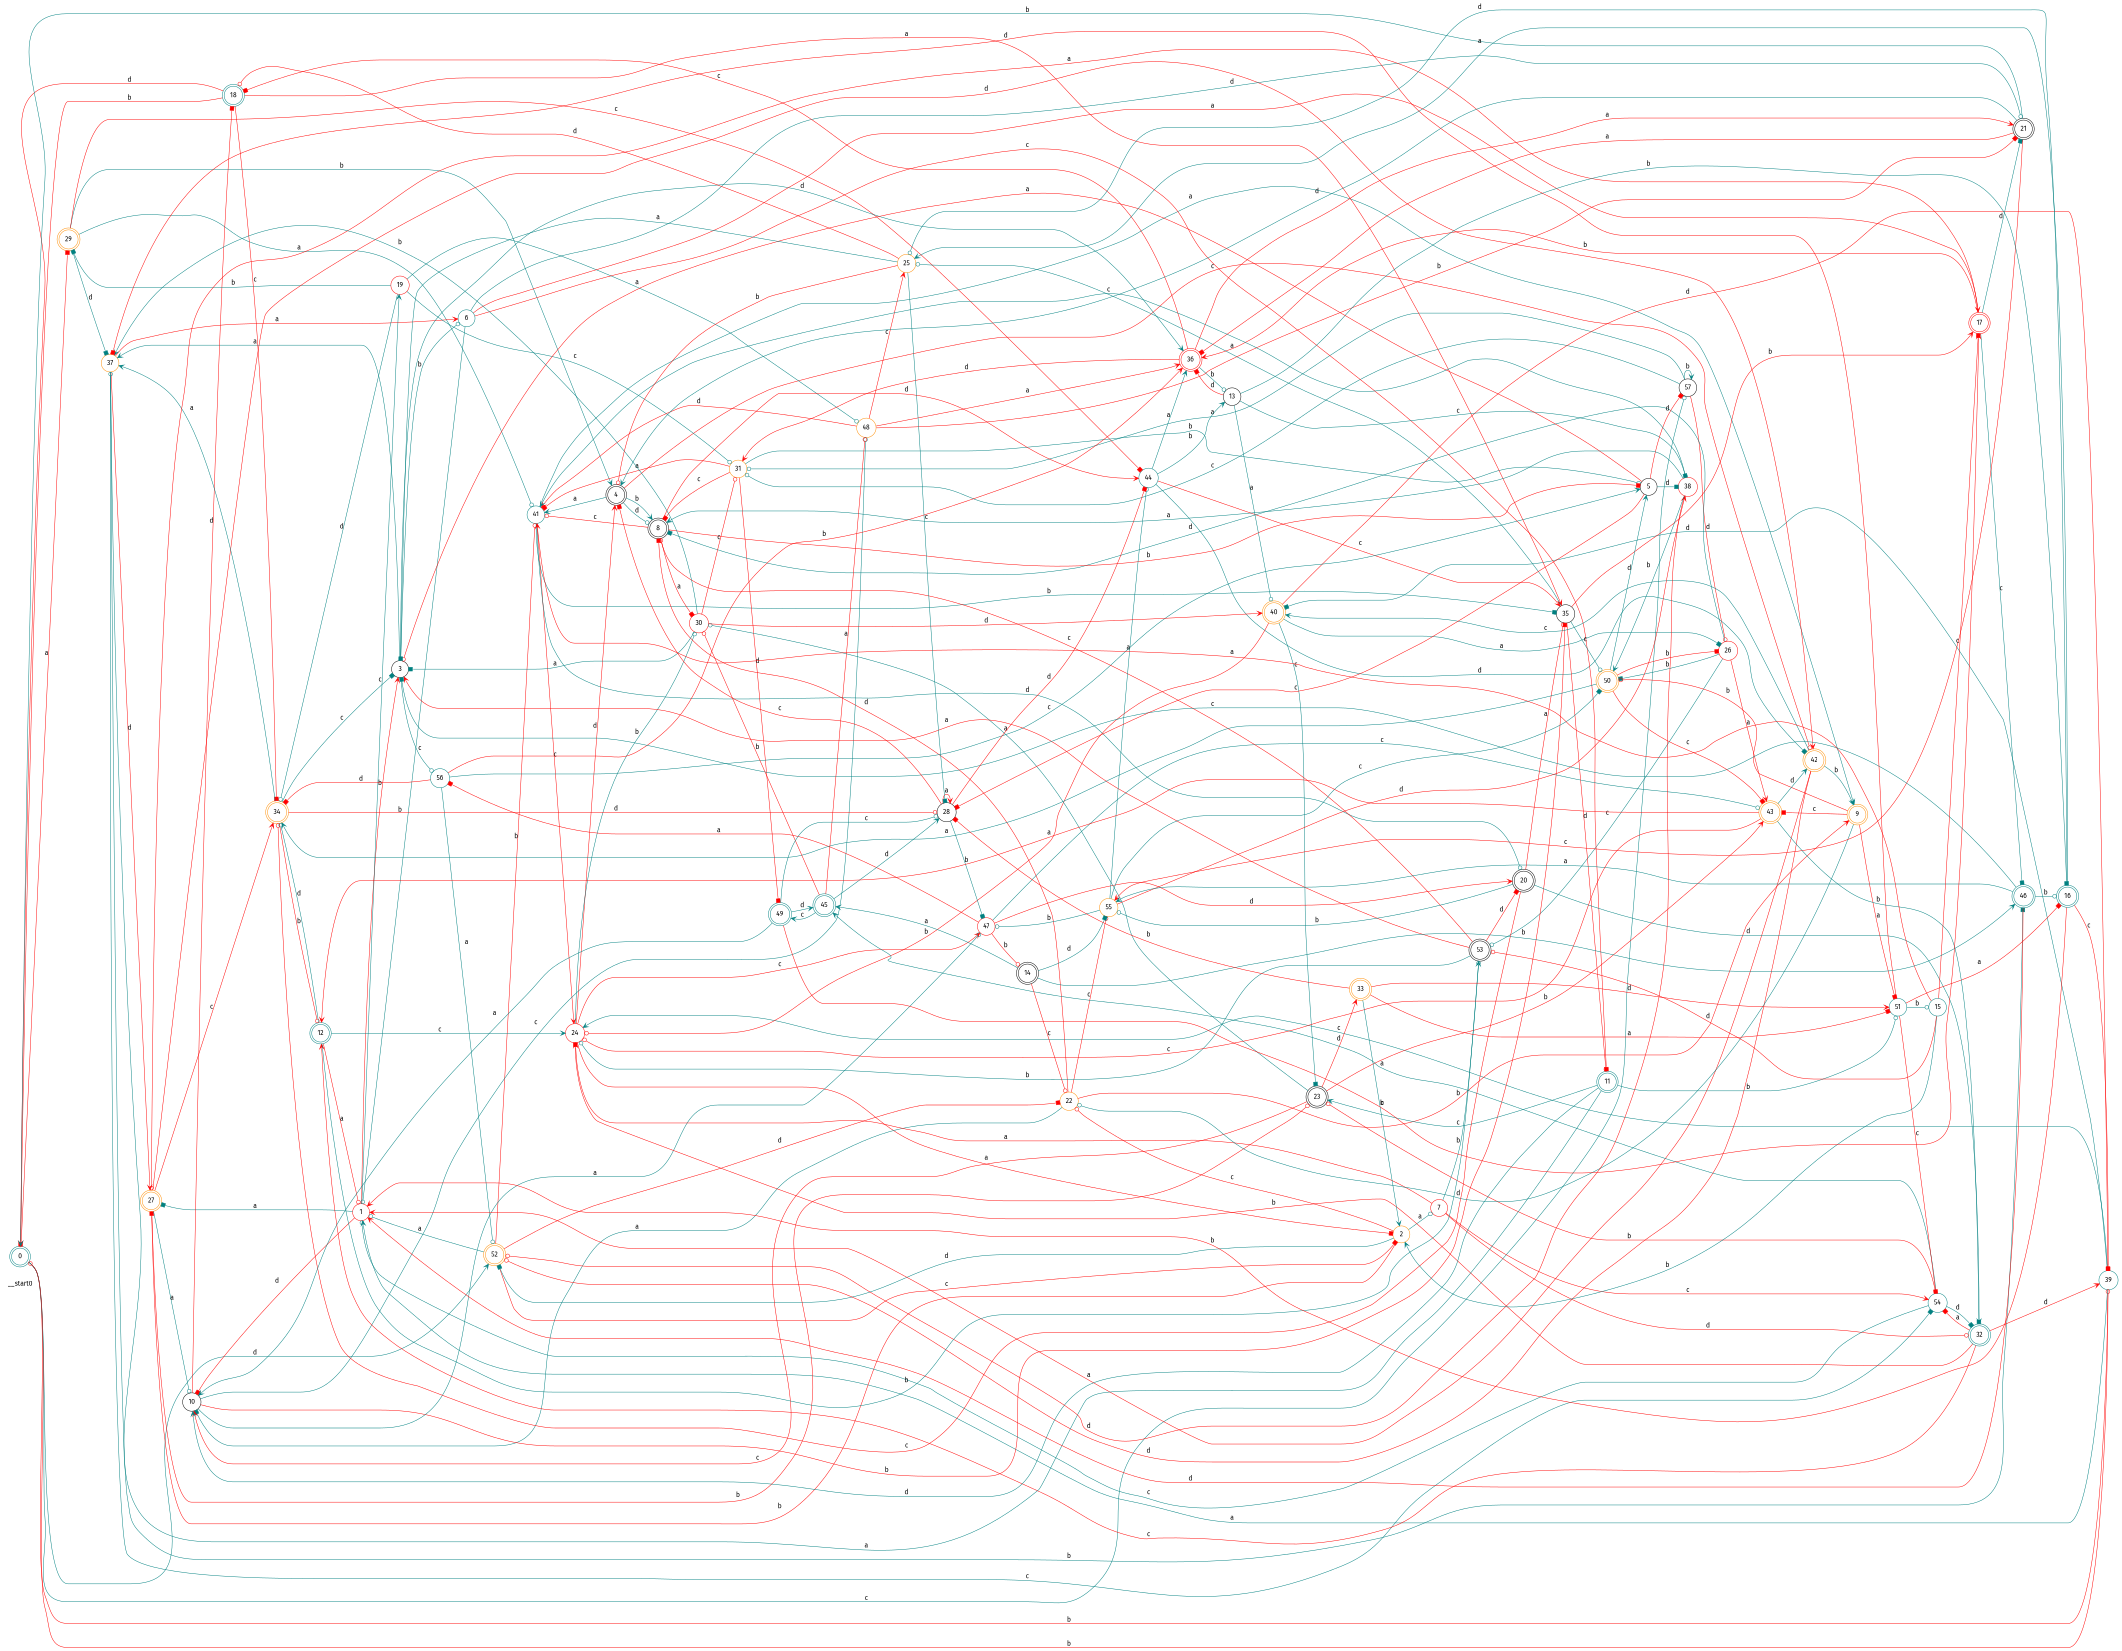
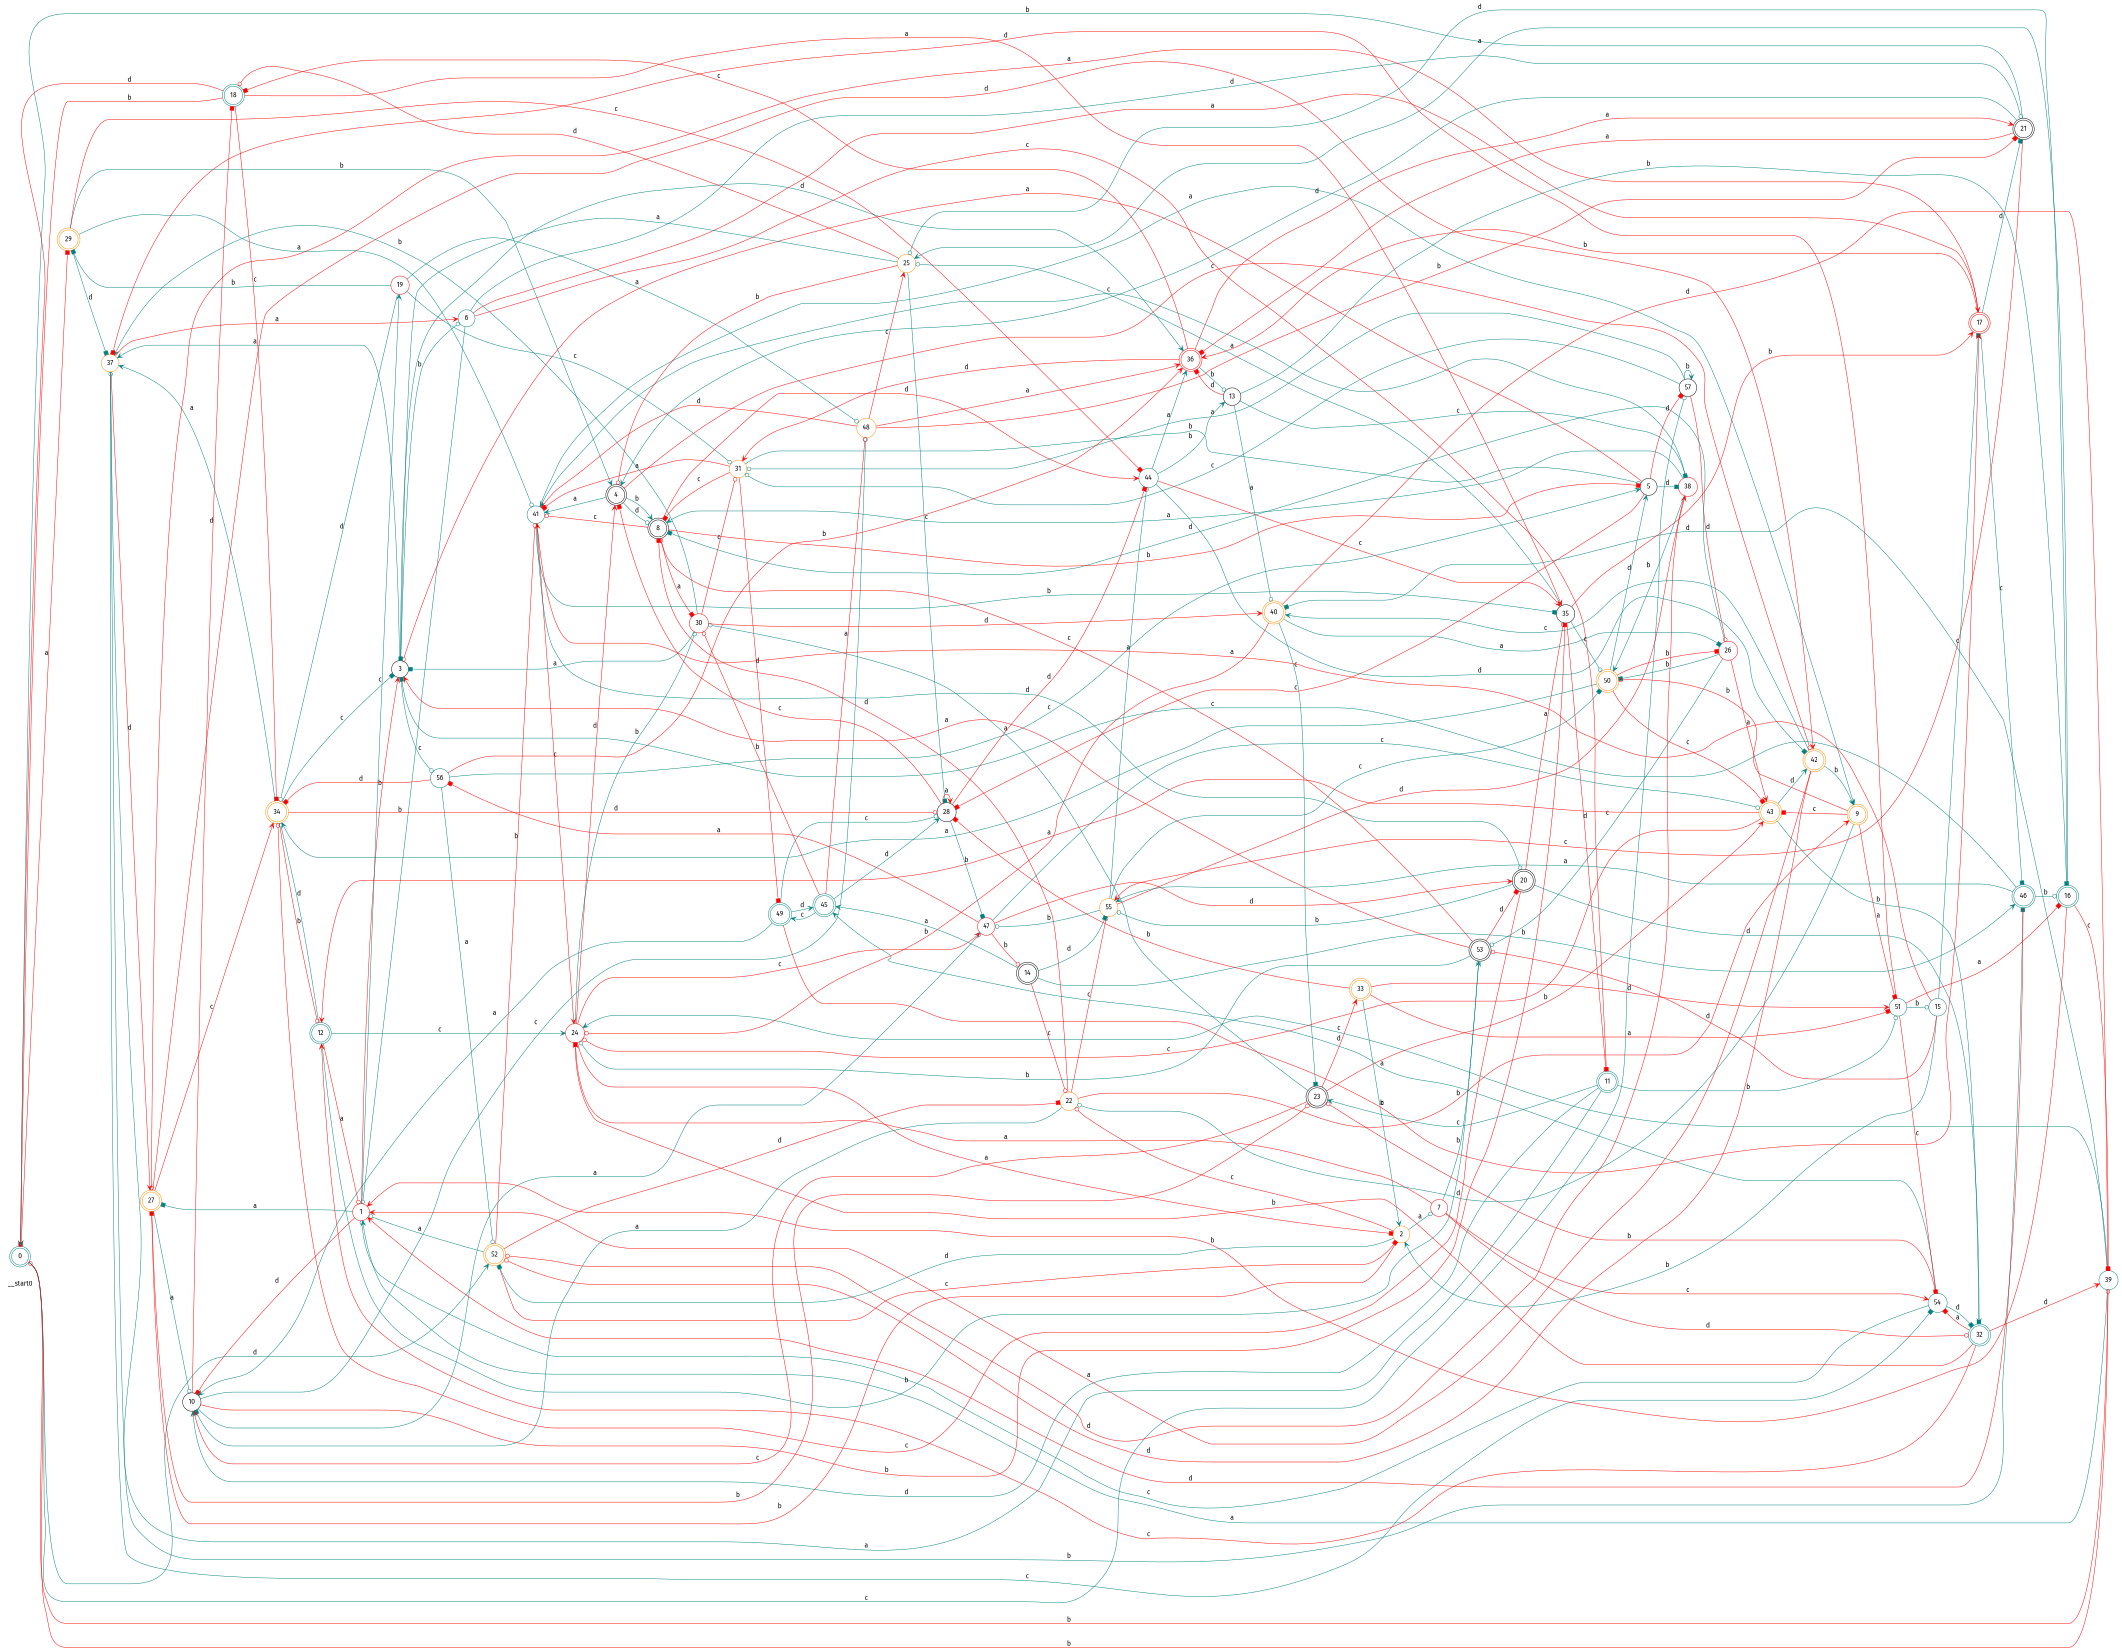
edge "15" -> "17": color red -> teal
